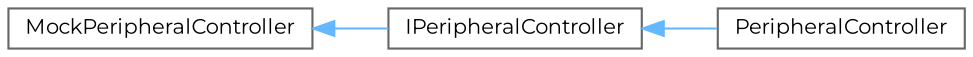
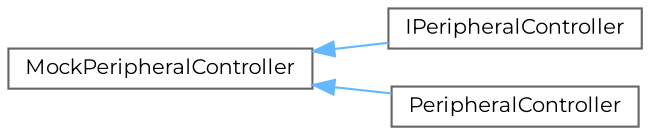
edge "PeripheralController" -> "IPeripheralController": now "PeripheralController" -> "MockPeripheralController"
